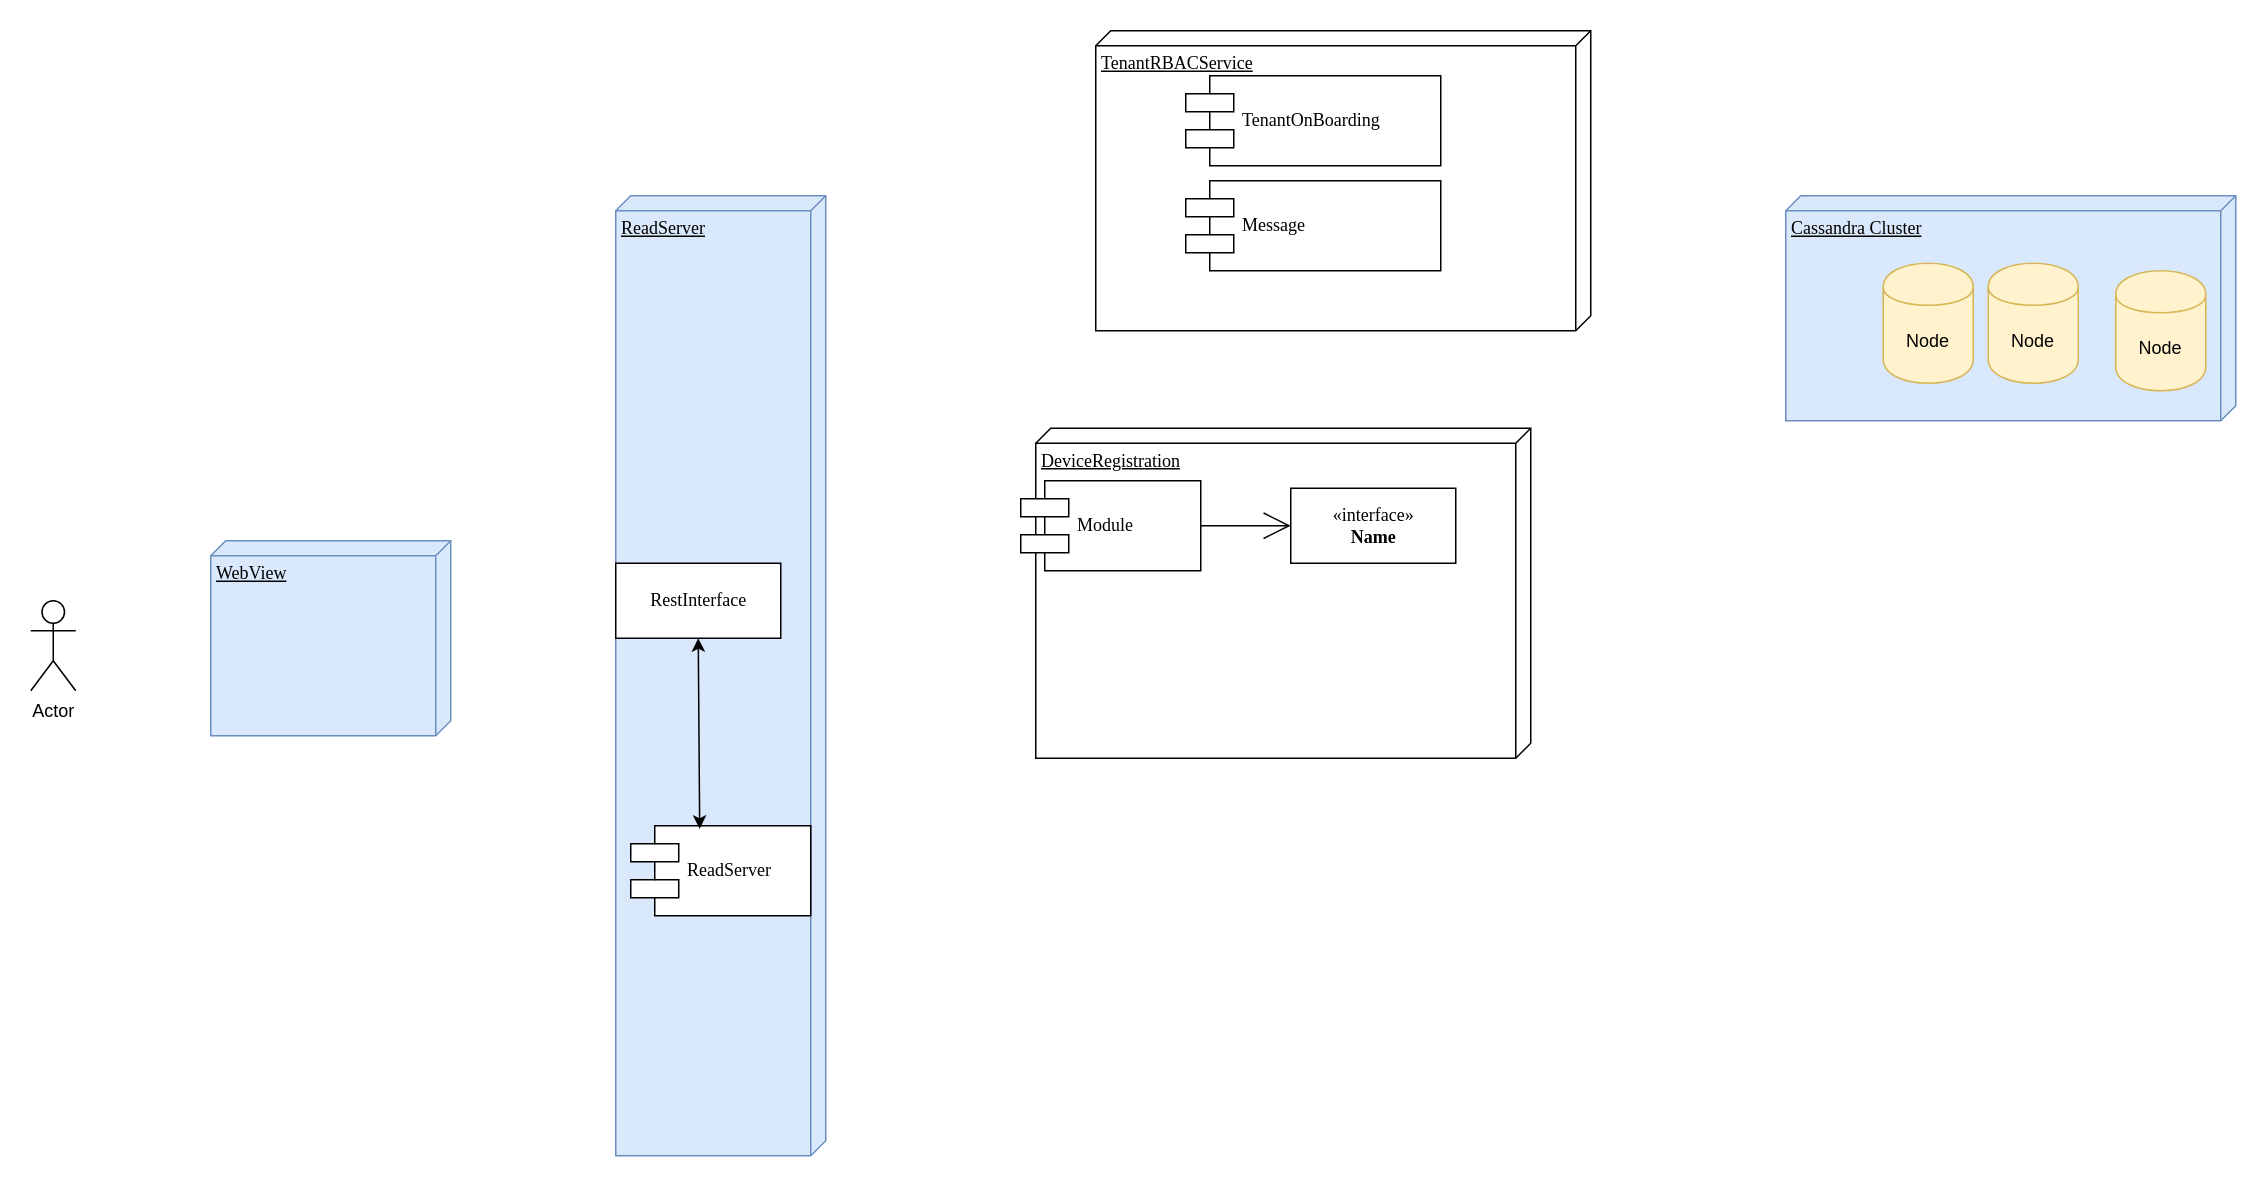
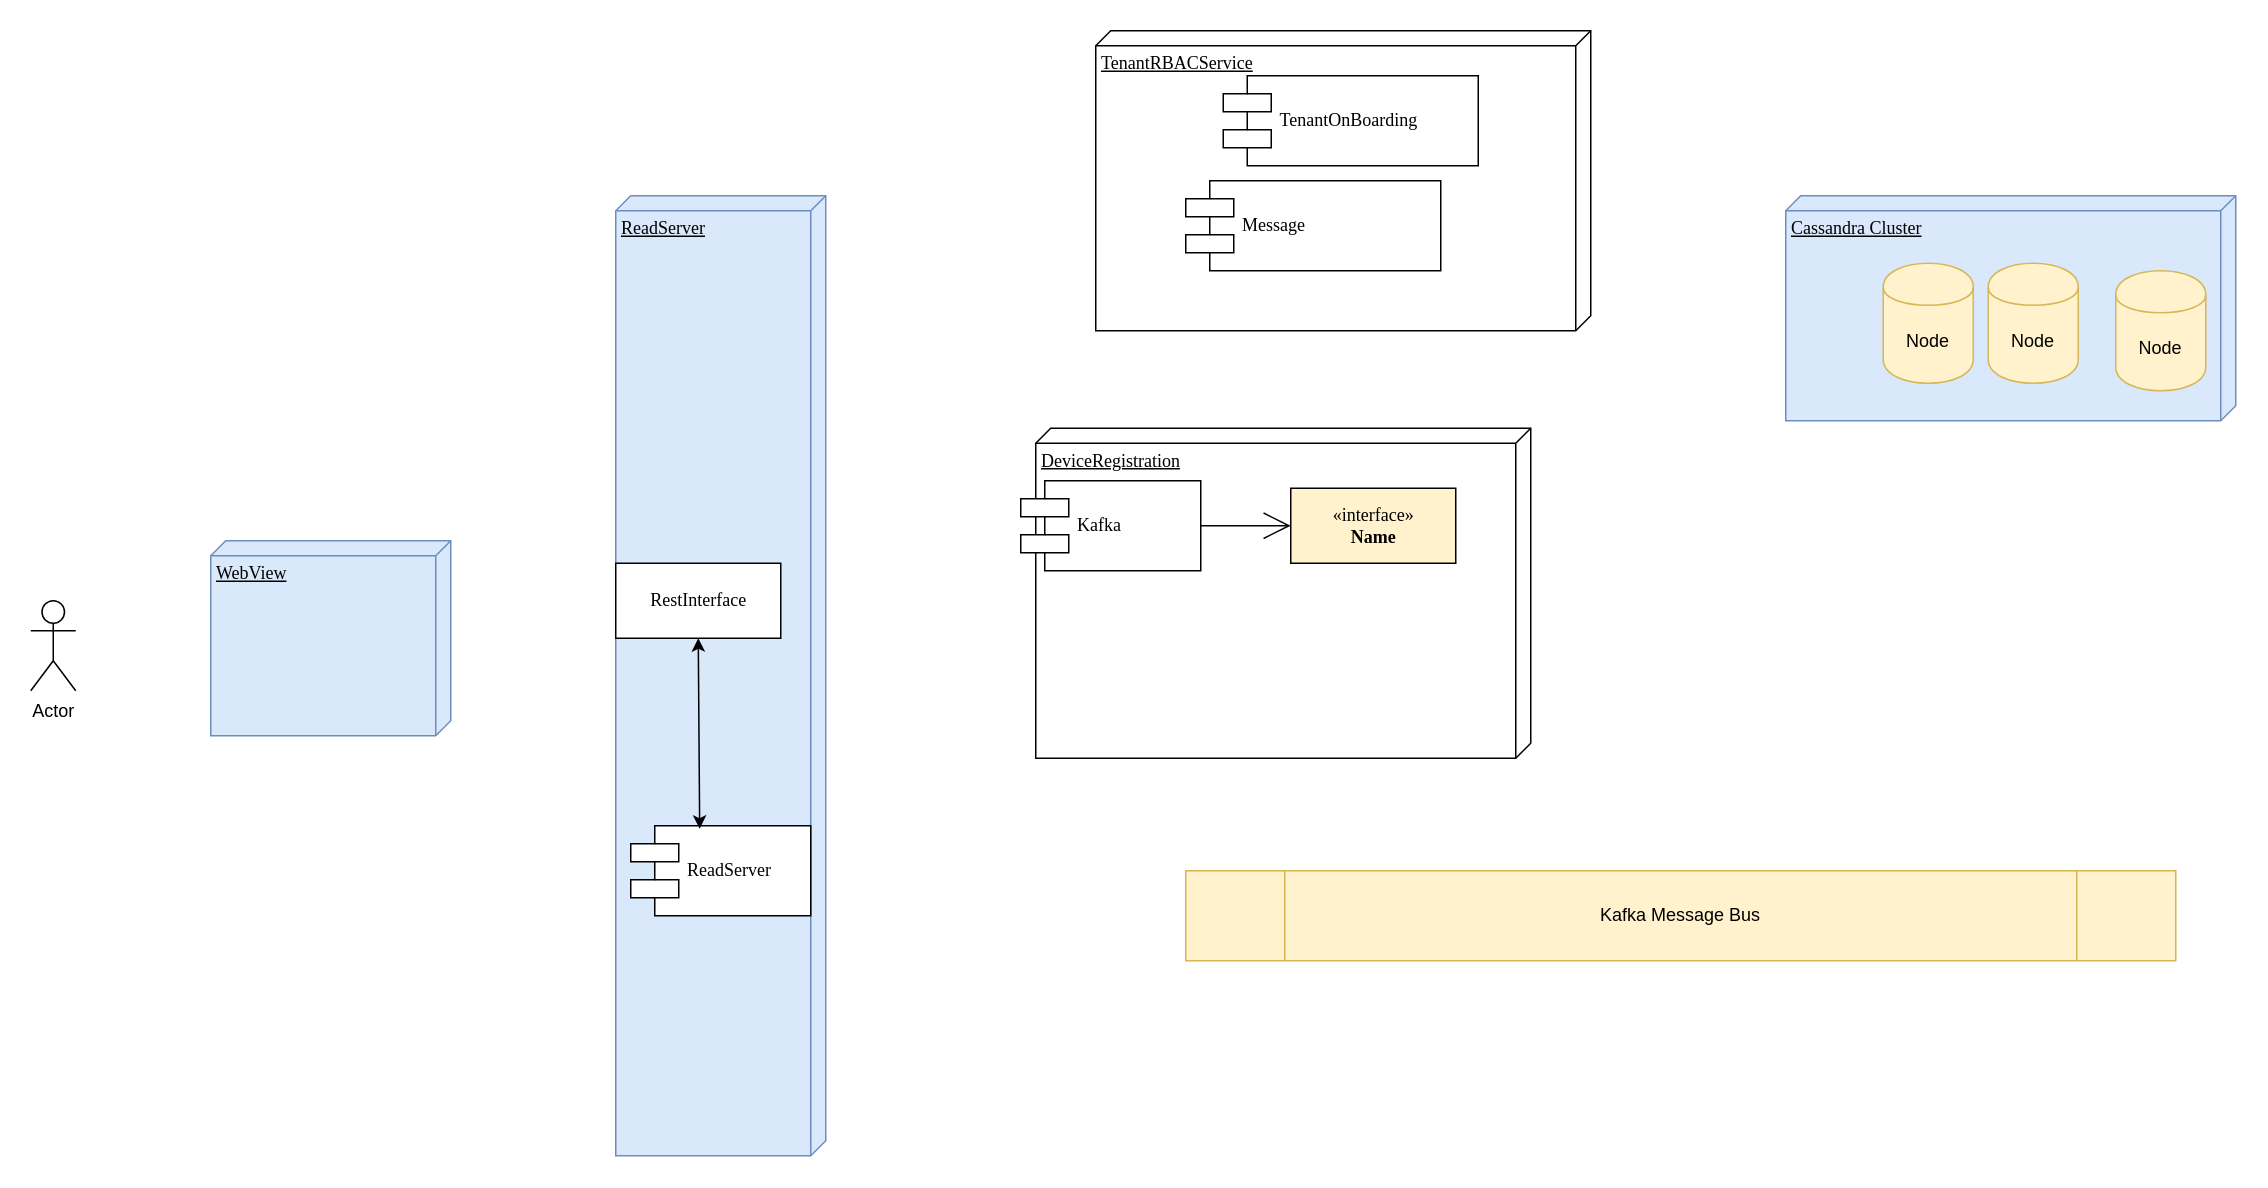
node "TenantOnBoarding": moved (1313, 121) -> (1351, 121)
node "Module": label "Module" -> "Kafka"
node "«interface» Name": fillcolor #ffffff -> #fff2cc
node "Kafka Message Bus": added
